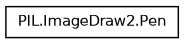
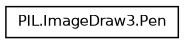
node "PIL.ImageDraw2.Pen": label "PIL.ImageDraw2.Pen" -> "PIL.ImageDraw3.Pen"
